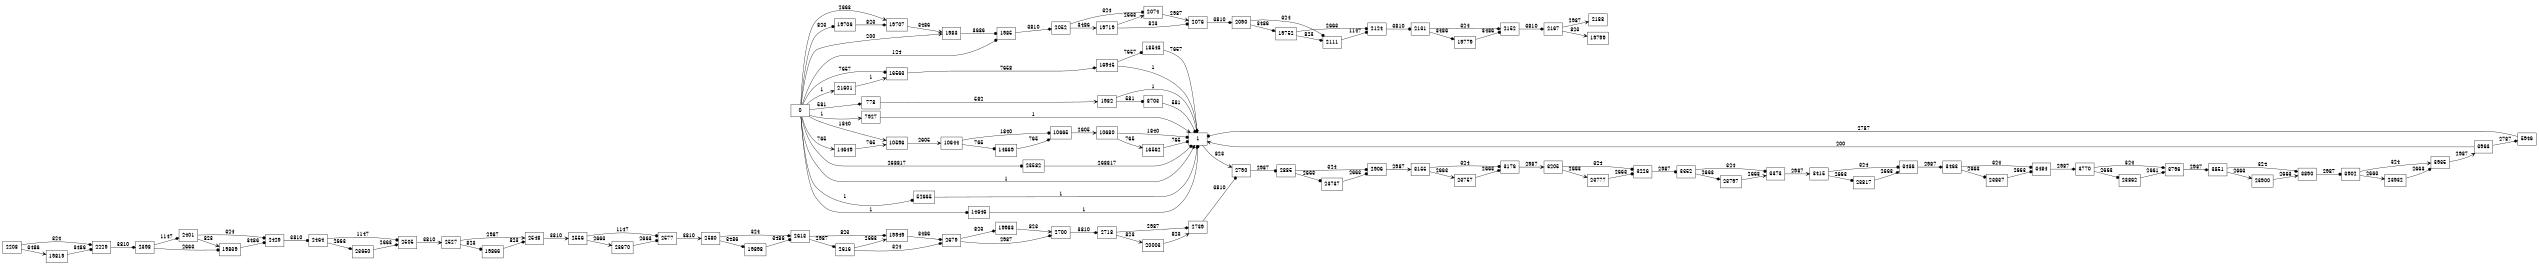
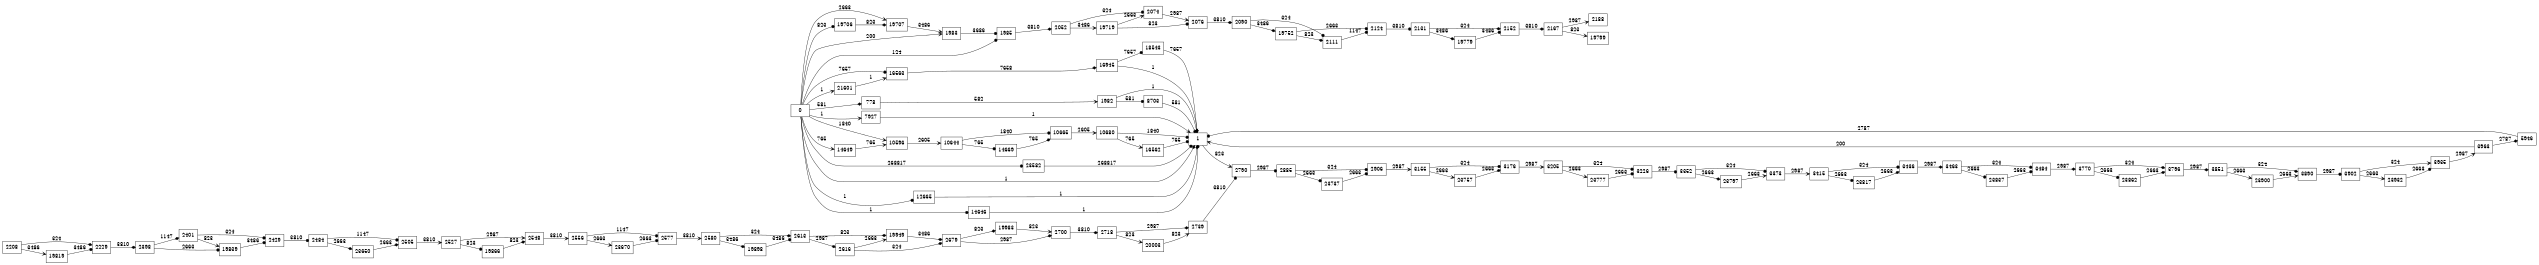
edge "23862" -> "3796": label "2661" -> "2663"
node "52665": label "52665" -> "12665"
node "2464": label "2464" -> "2484"
